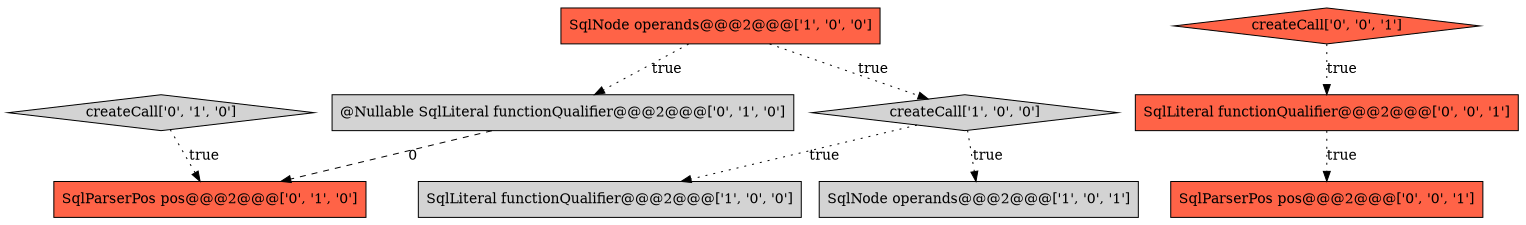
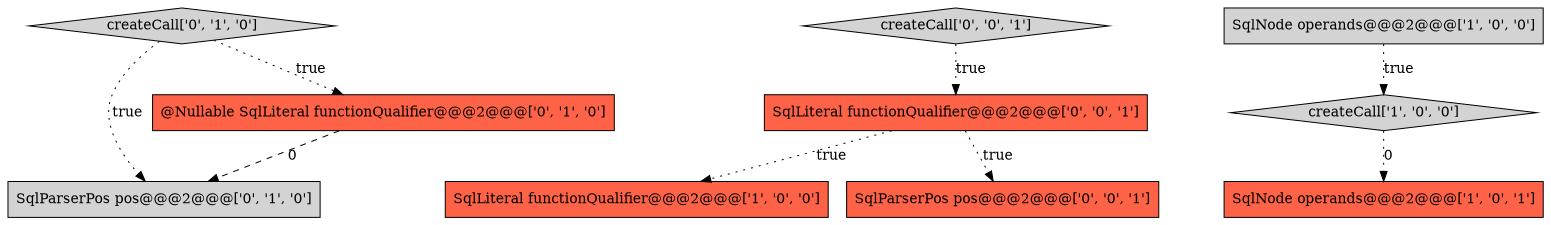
node "SqlNode operands@@@2@@@['1', '0', '0']": fillcolor tomato -> lightgray
node "createCall['0', '0', '1']": fillcolor tomato -> lightgray
edge "SqlNode operands@@@2@@@['1', '0', '0']" -> "@Nullable SqlLiteral functionQualifier@@@2@@@['0', '1', '0']": now "createCall['0', '1', '0']" -> "@Nullable SqlLiteral functionQualifier@@@2@@@['0', '1', '0']"
node "@Nullable SqlLiteral functionQualifier@@@2@@@['0', '1', '0']": fillcolor lightgray -> tomato
edge "createCall['1', '0', '0']" -> "SqlLiteral functionQualifier@@@2@@@['1', '0', '0']": now "SqlLiteral functionQualifier@@@2@@@['0', '0', '1']" -> "SqlLiteral functionQualifier@@@2@@@['1', '0', '0']"
edge "createCall['1', '0', '0']" -> "SqlNode operands@@@2@@@['1', '0', '1']": label "true" -> "0"
node "SqlParserPos pos@@@2@@@['0', '1', '0']": fillcolor tomato -> lightgray
node "SqlLiteral functionQualifier@@@2@@@['1', '0', '0']": fillcolor lightgray -> tomato
node "SqlNode operands@@@2@@@['1', '0', '1']": fillcolor lightgray -> tomato
